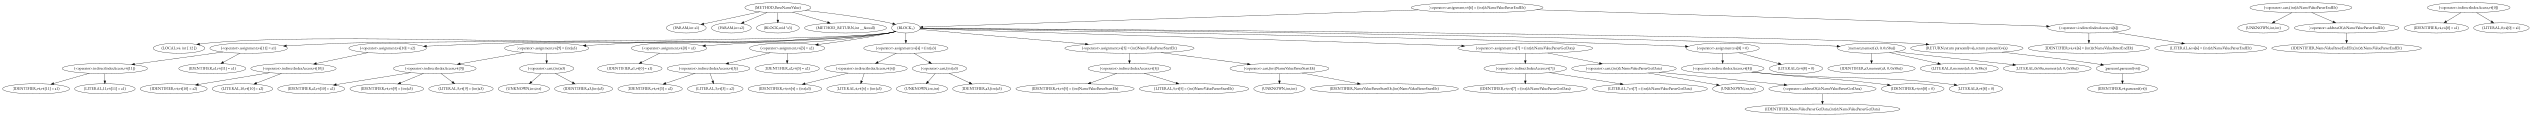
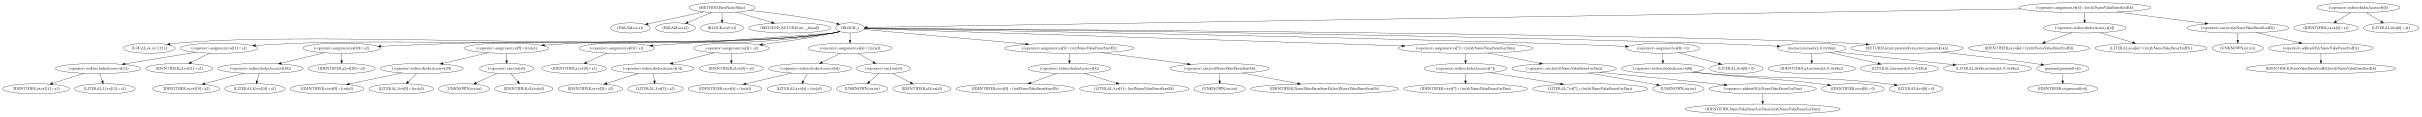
edge "(<operator>.assignment,v4[6] = (int)&NameValueParserEndElt)" -> "(<operator>.cast,(int)&NameValueParserEndElt)": added
edge "(<operator>.indirectIndexAccess,v4[9])" -> "(IDENTIFIER,a2,v4[10] = a2)": now "(<operator>.assignment,v4[10] = a2)" -> "(IDENTIFIER,a2,v4[10] = a2)"
